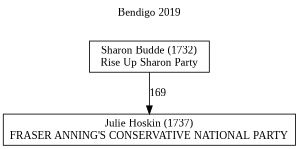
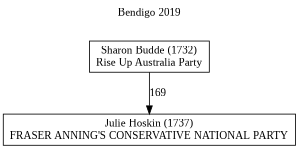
node "Sharon Budde (1732) Rise Up Sharon Party": label "Sharon Budde (1732) Rise Up Sharon Party" -> "Sharon Budde (1732) Rise Up Australia Party"
